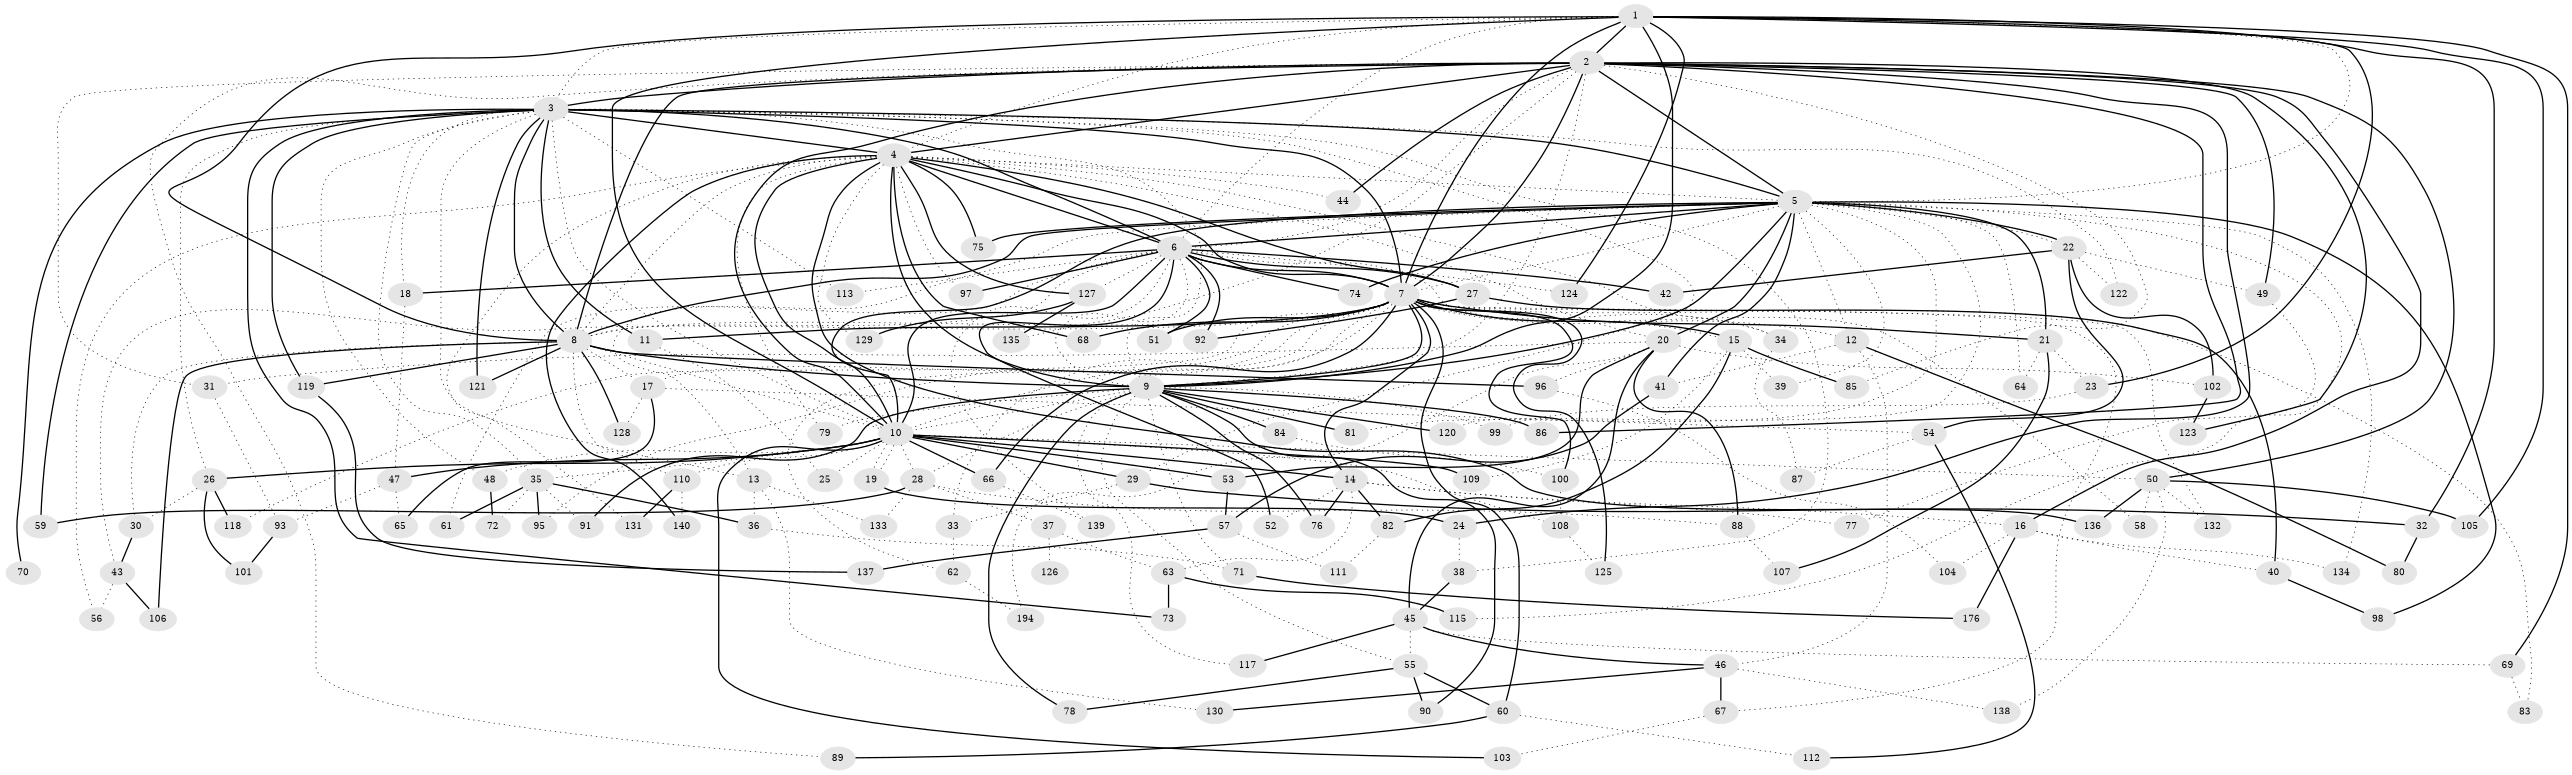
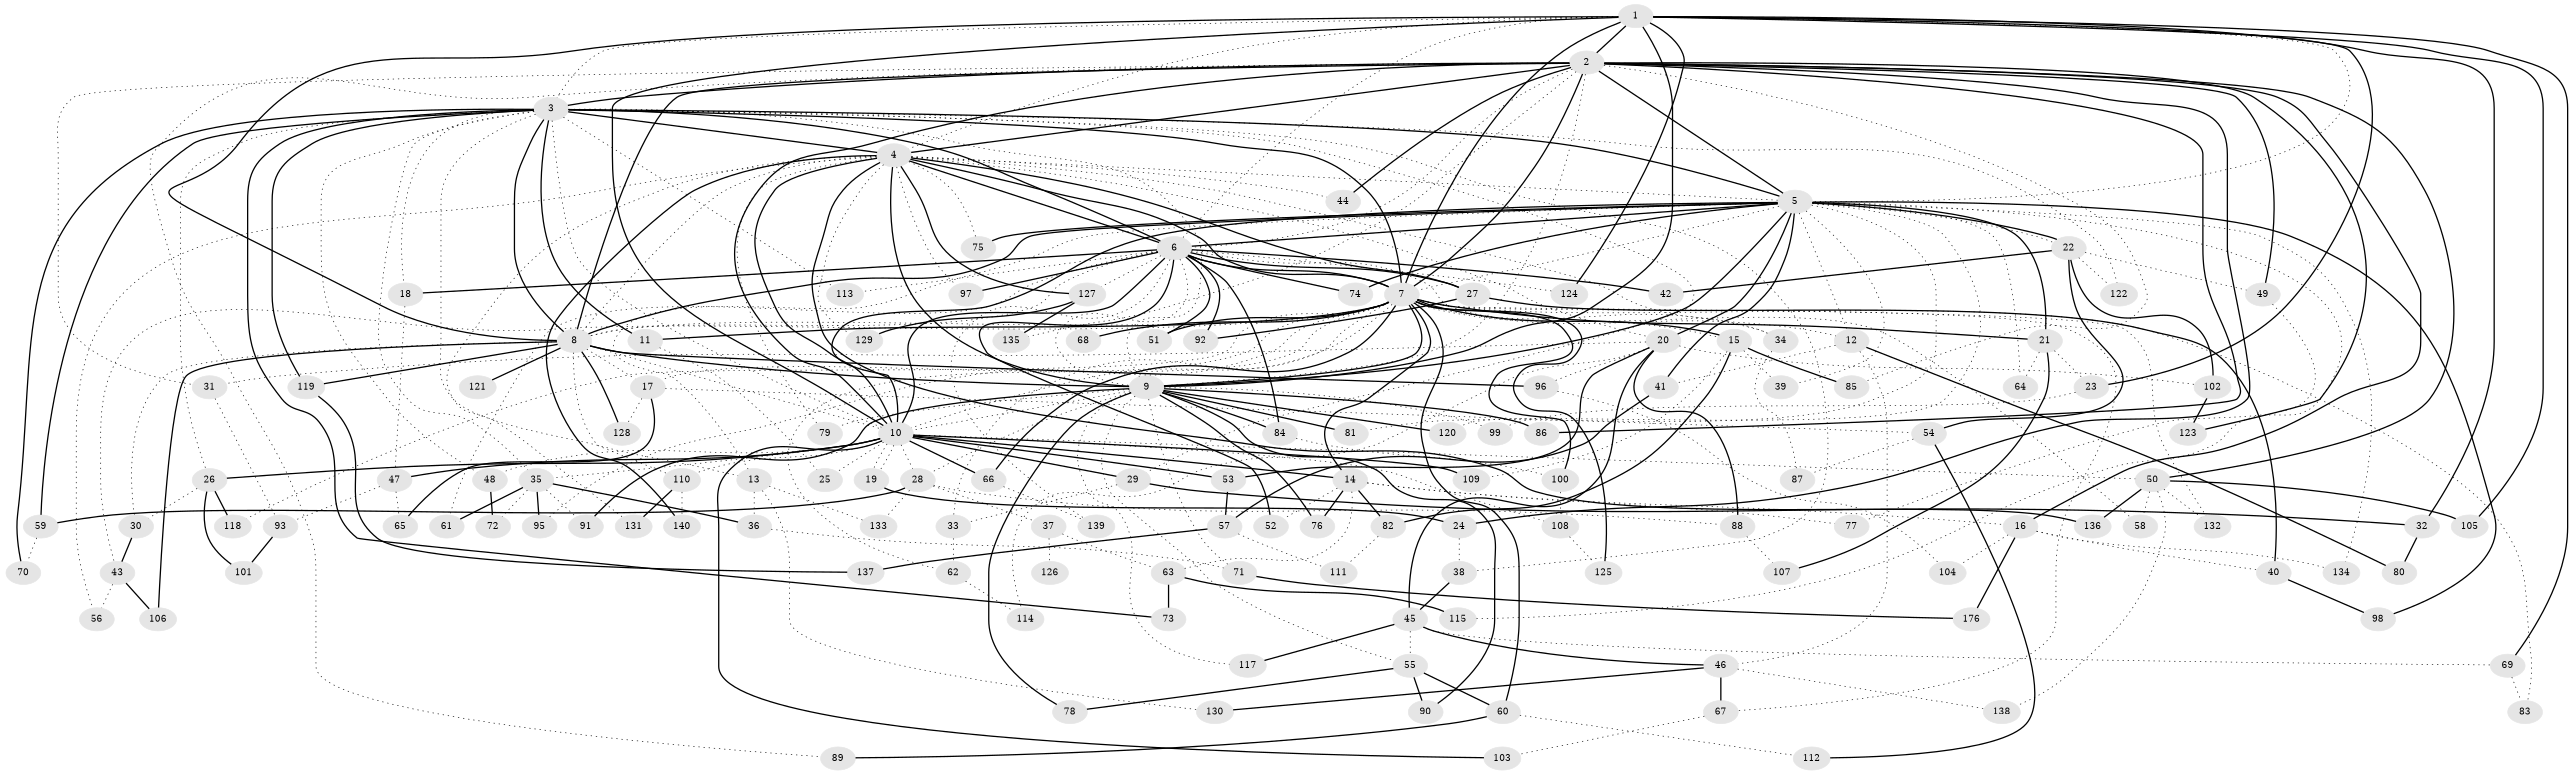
edge "4" -- "75": style bold -> dotted
edge "3" -- "121": removed
edge "4" -- "68": removed
edge "6" -- "84": added
edge "59" -- "70": added
node "194": label "194" -> "114"
